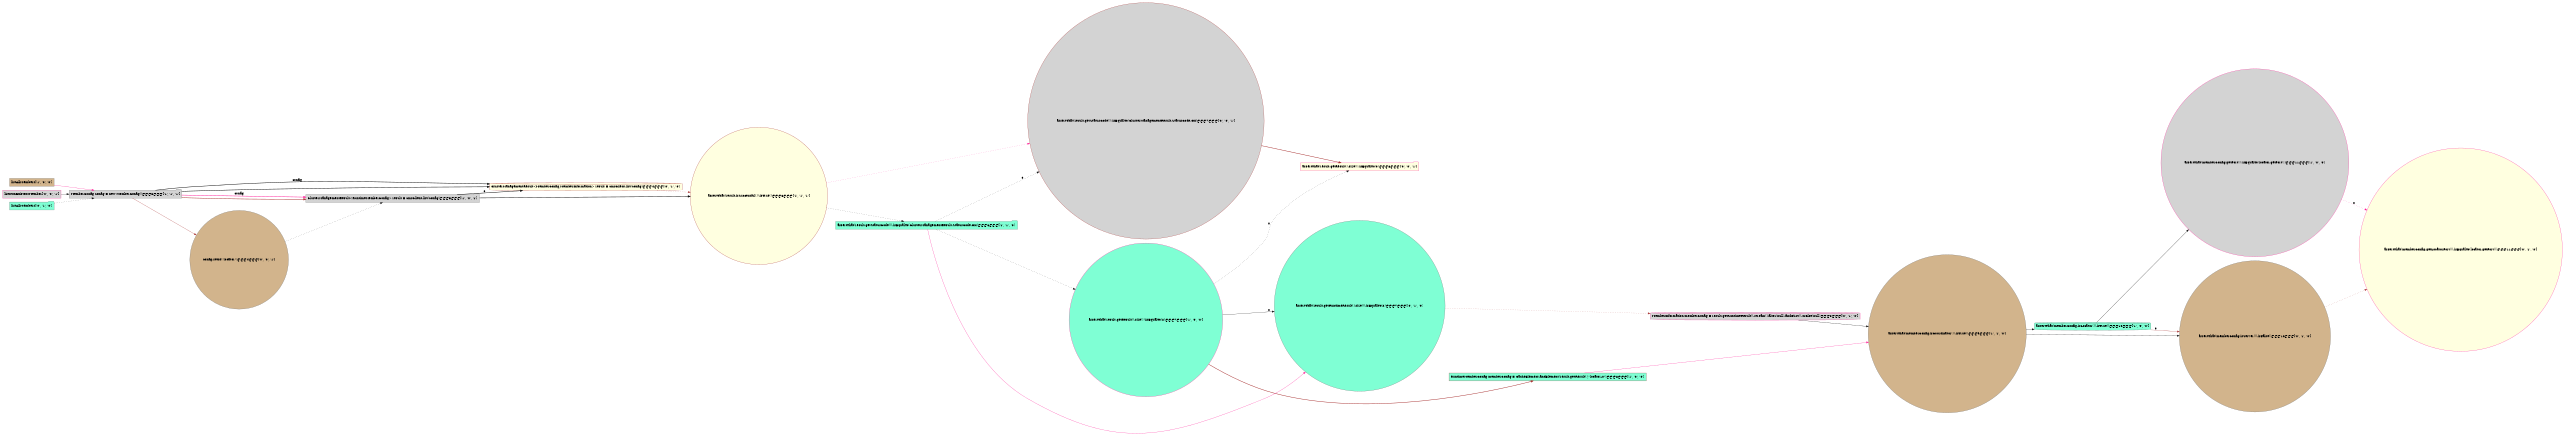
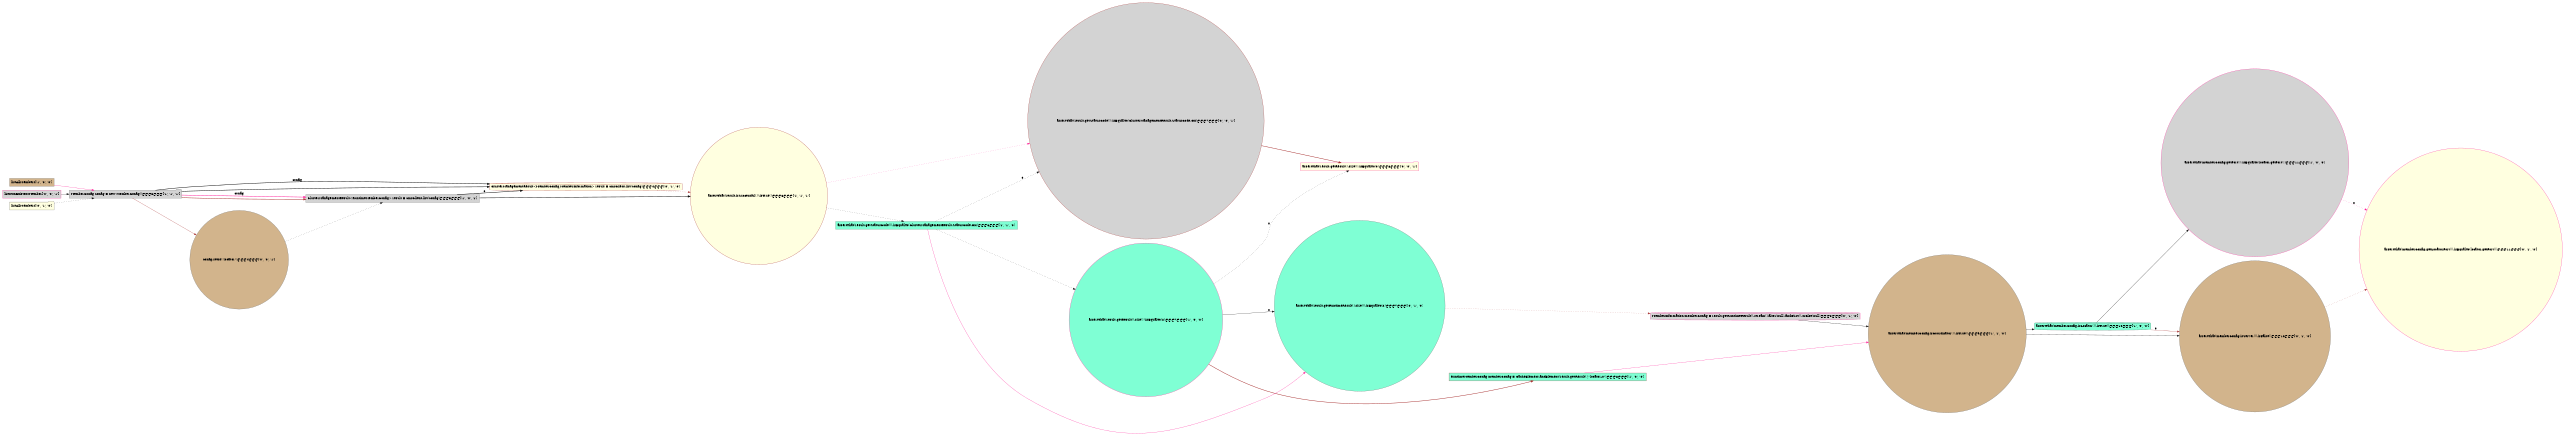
node "listAllMembers['0', '1', '0']": fillcolor aquamarine -> lightyellow
